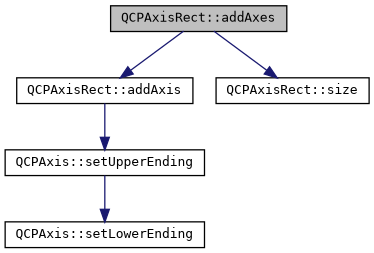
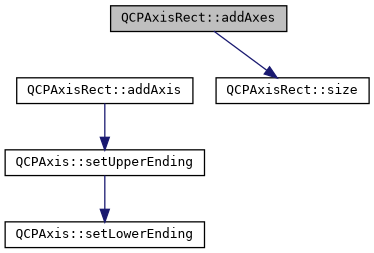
edge "QCPAxisRect::addAxes" -> "QCPAxisRect::addAxis": removed
